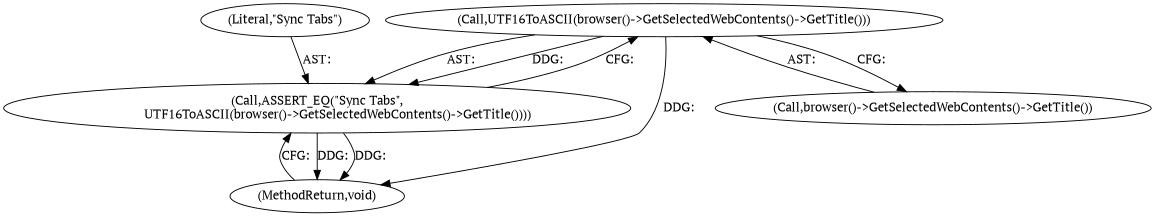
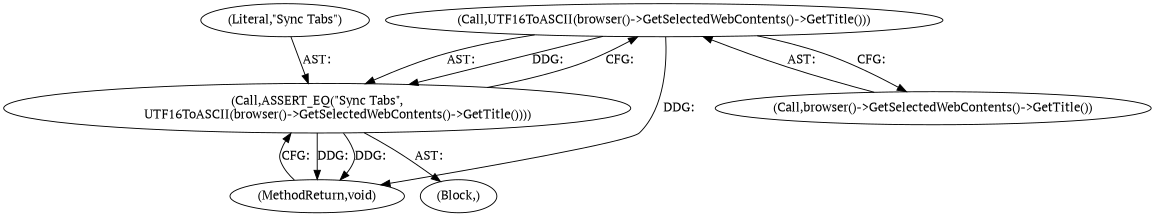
node "(Block,)": added
